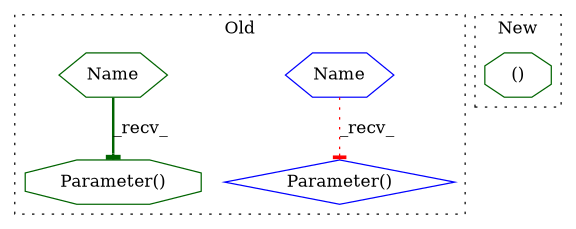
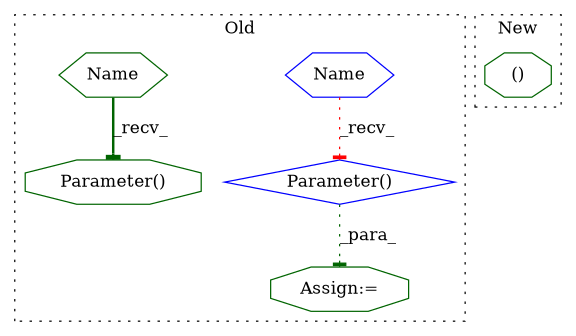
node "Assign:=": added
